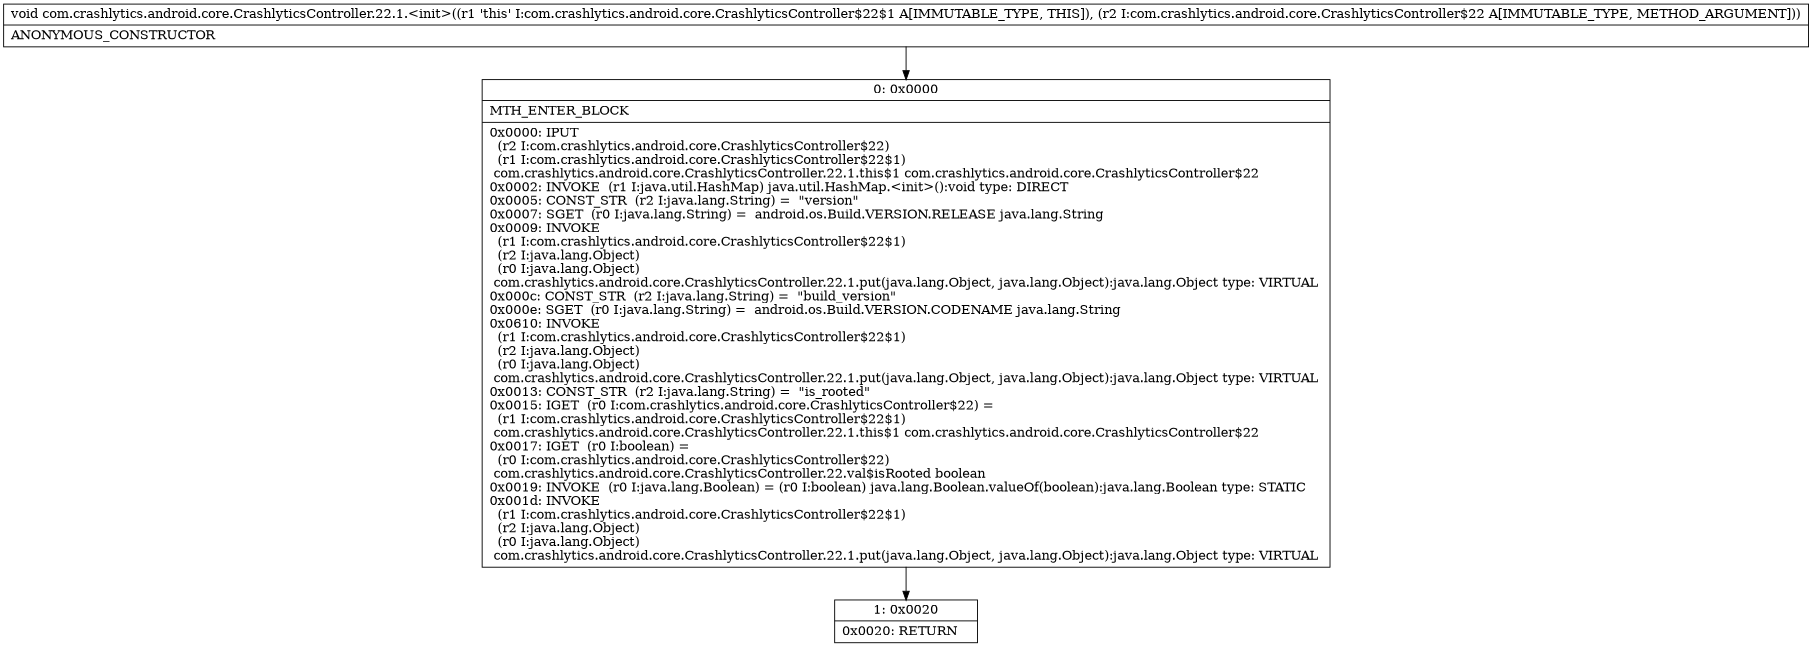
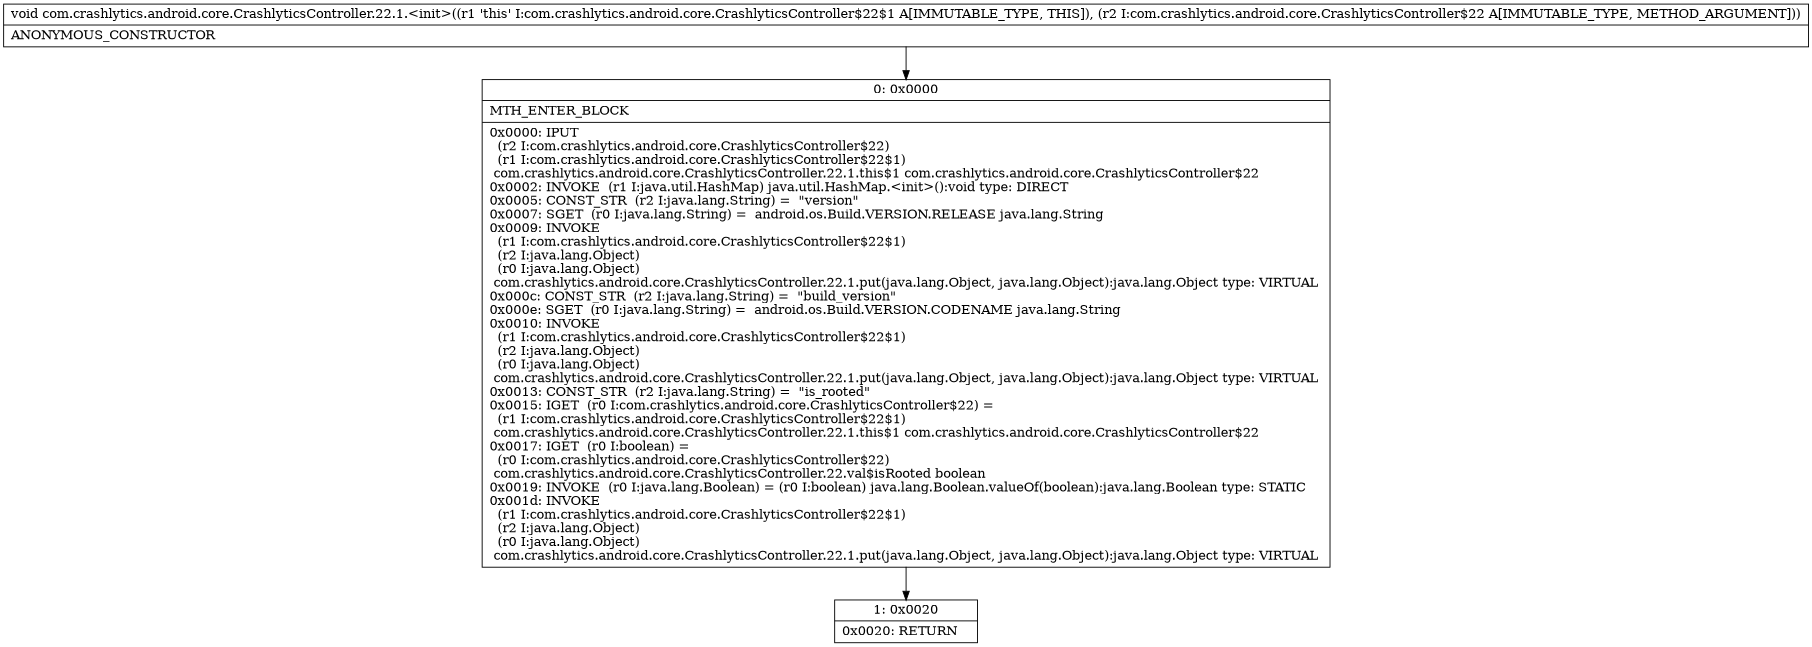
node "0: 0x0000": text "0x0610: INVOKE" -> "0x0010: INVOKE"
